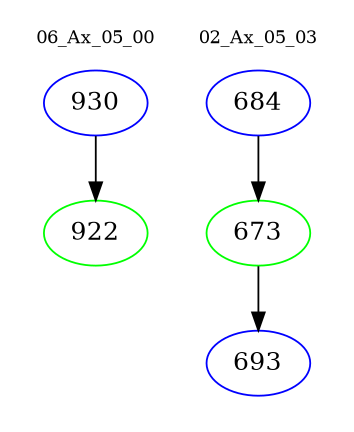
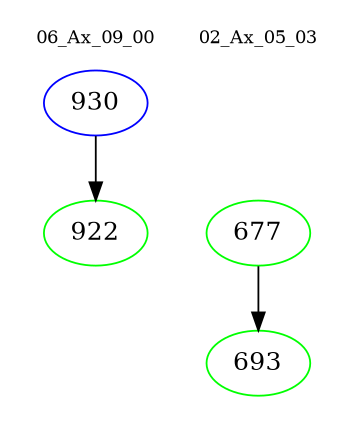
cluster "06_Ax_05_00": label "06_Ax_05_00" -> "06_Ax_09_00"
node "684": removed
node "673": label "673" -> "677"
node "693": color blue -> green
